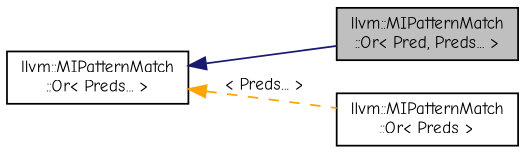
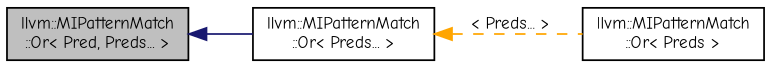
edge "llvm::MIPatternMatch ::Or< Pred, Preds... >" -> "llvm::MIPatternMatch ::Or< Preds... >": reversed
